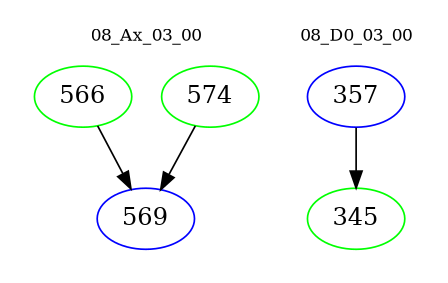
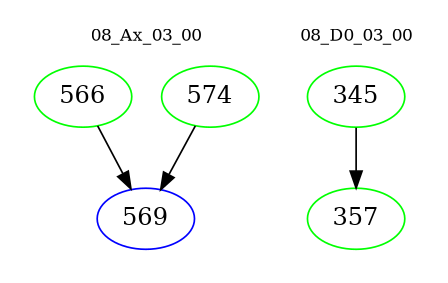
node "357": color blue -> green
edge "357" -> "345": reversed
